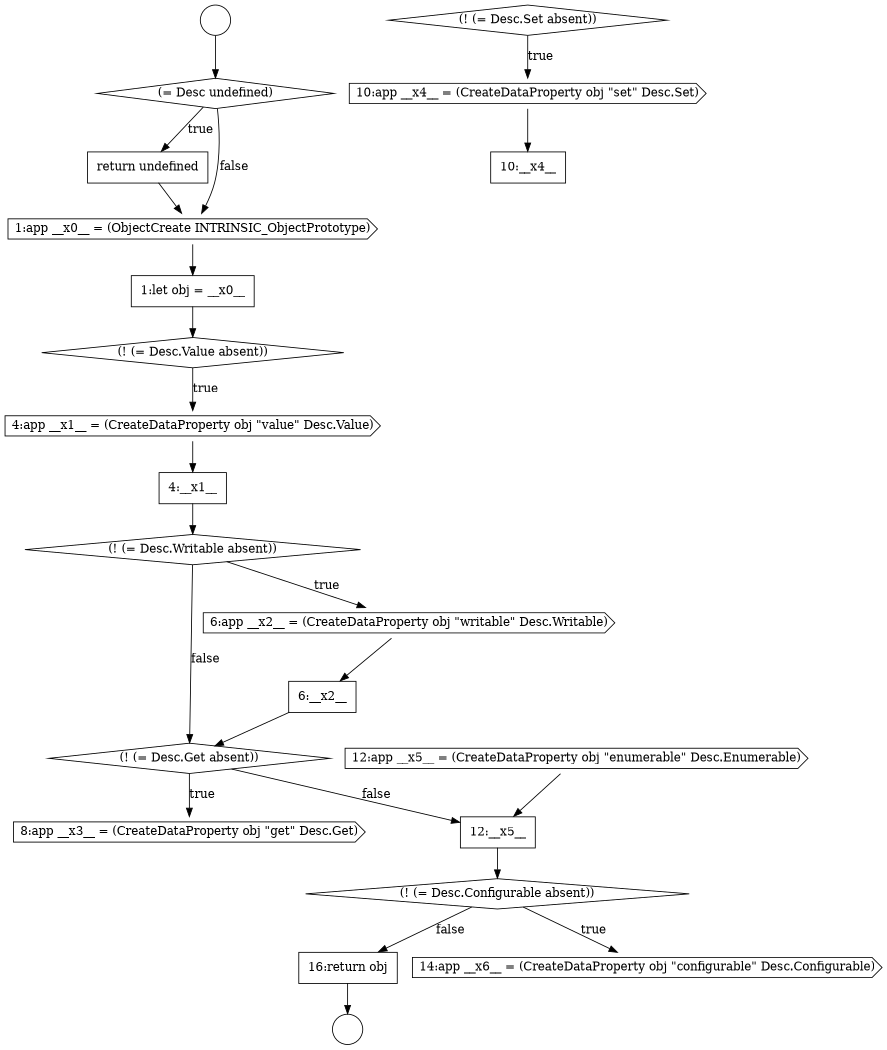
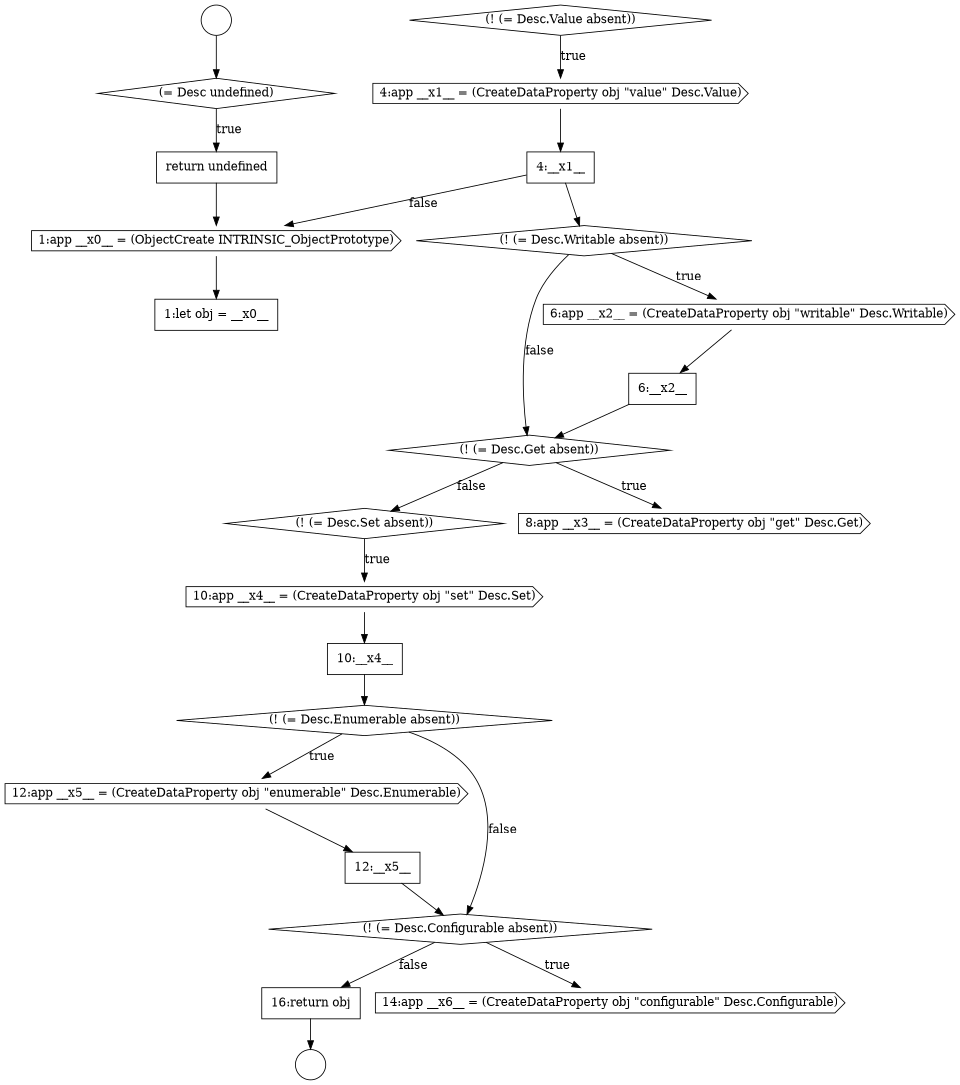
edge "(= Desc undefined)" -> "1:app __x0__ = (ObjectCreate INTRINSIC_ObjectPrototype)": now "4:__x1__" -> "1:app __x0__ = (ObjectCreate INTRINSIC_ObjectPrototype)"
edge "1:let obj = __x0__" -> "(! (= Desc.Value absent))": removed
node "(! (= Desc.Enumerable absent))": added
edge "(! (= Desc.Get absent))" -> "12:__x5__": now "(! (= Desc.Get absent))" -> "(! (= Desc.Set absent))"
